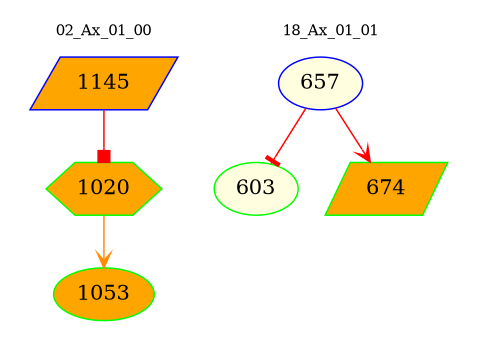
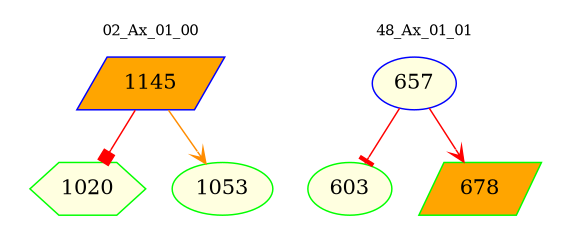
cluster "18_Ax_01_01": label "18_Ax_01_01" -> "48_Ax_01_01"
node "1020": fillcolor orange -> lightyellow
node "674": label "674" -> "678"
edge "1020" -> "1053": now "1145" -> "1053"
node "1053": fillcolor orange -> lightyellow
